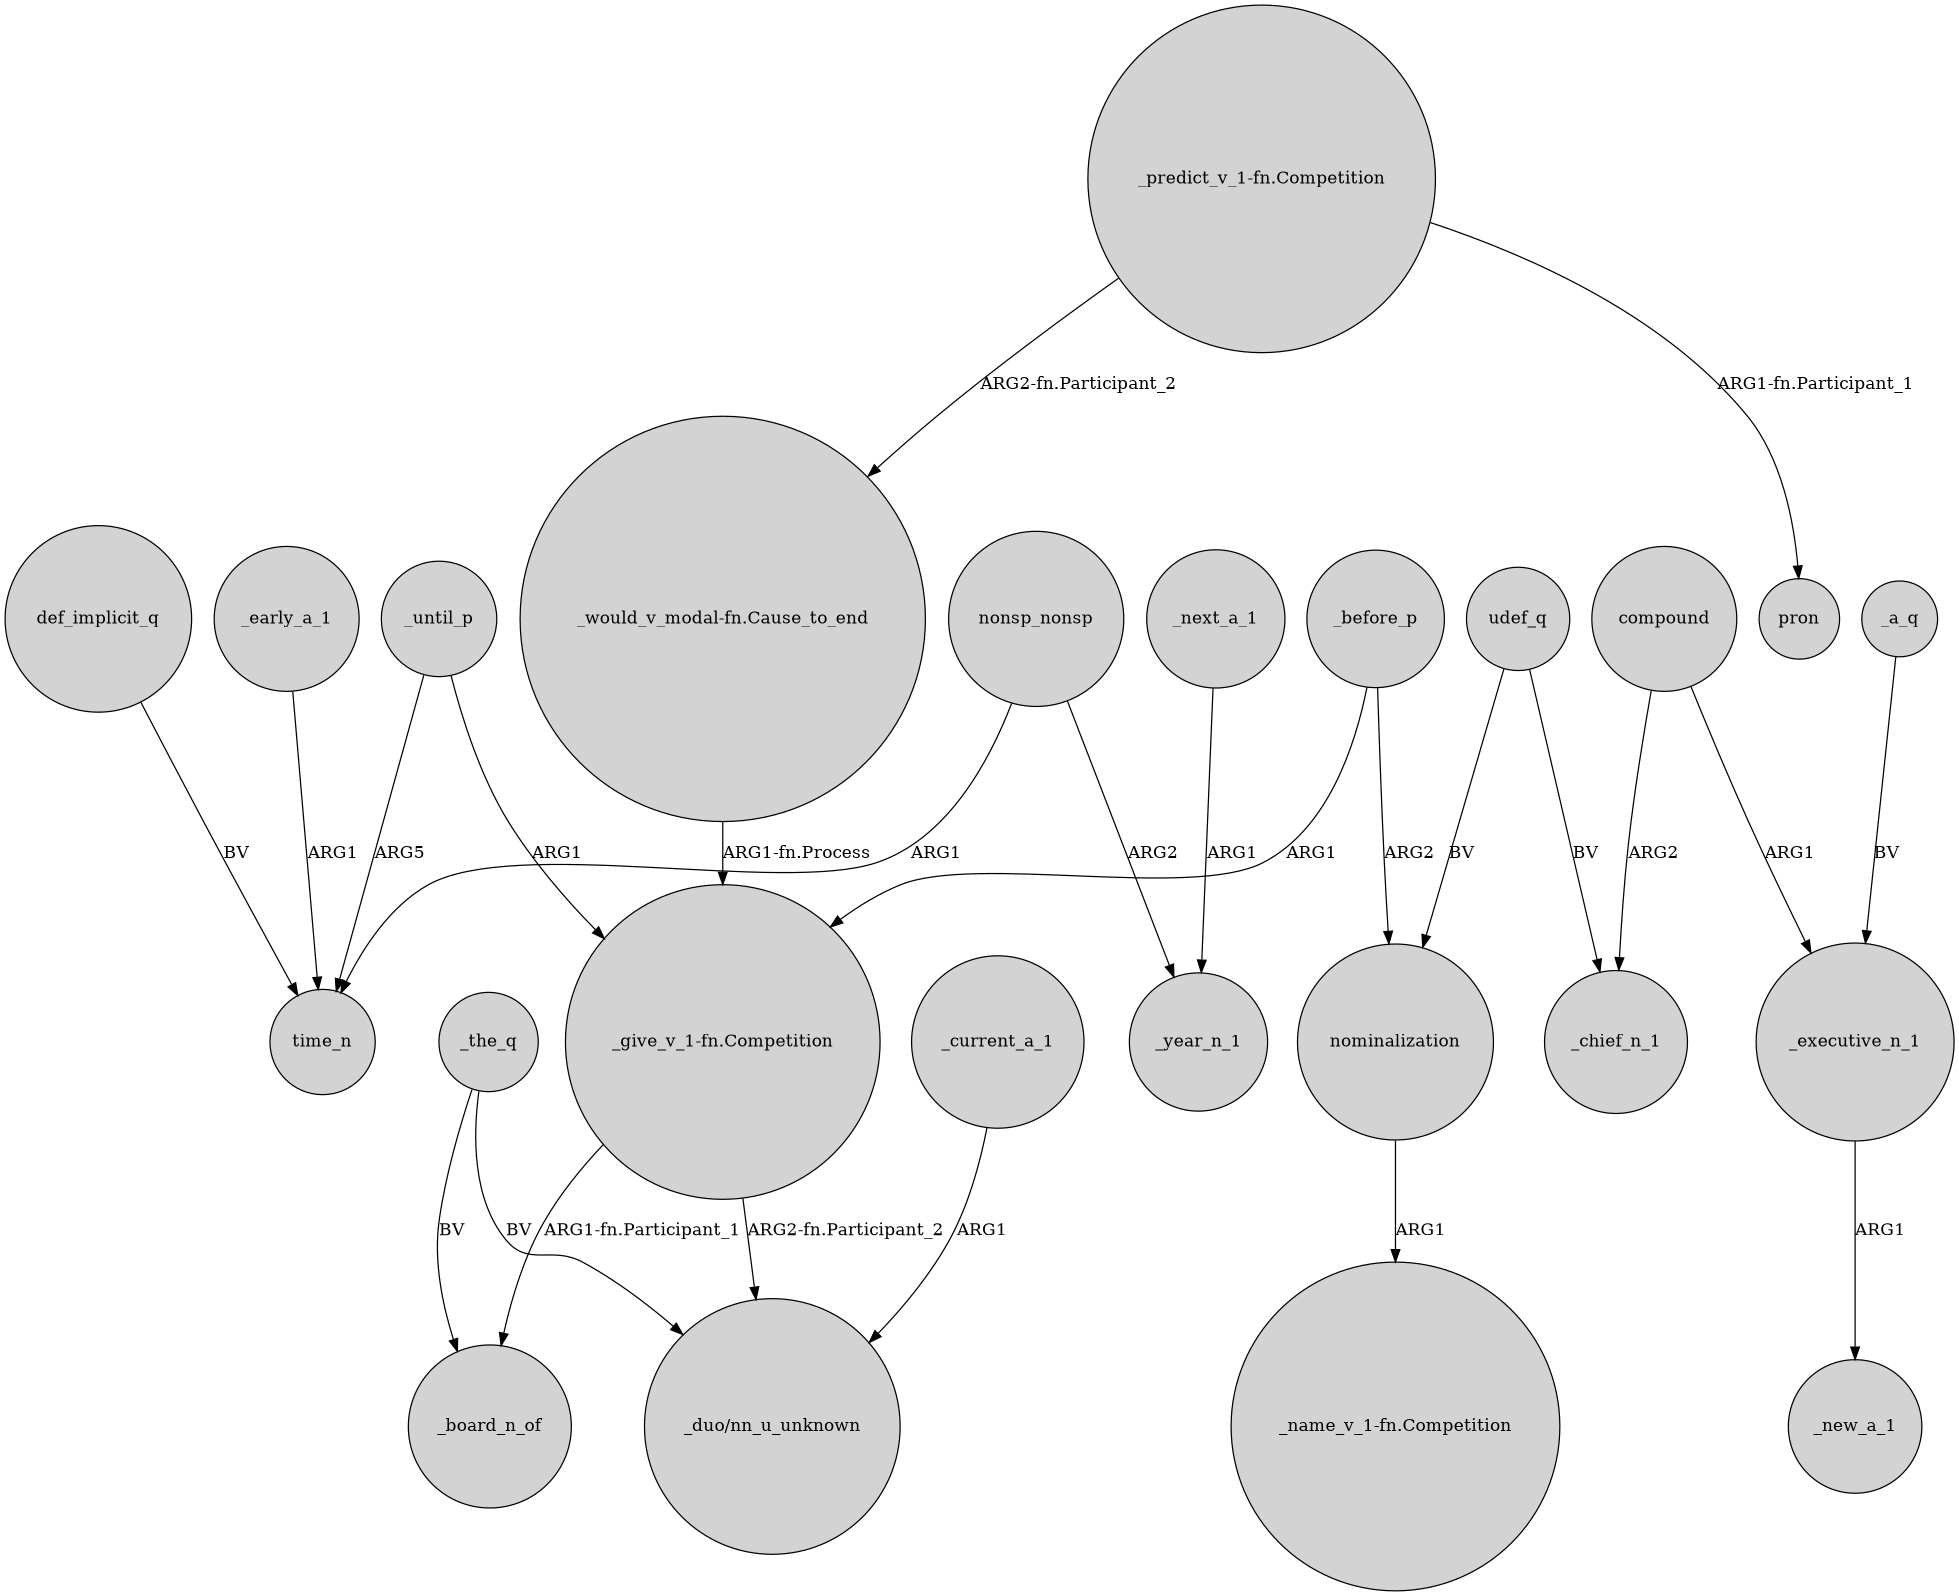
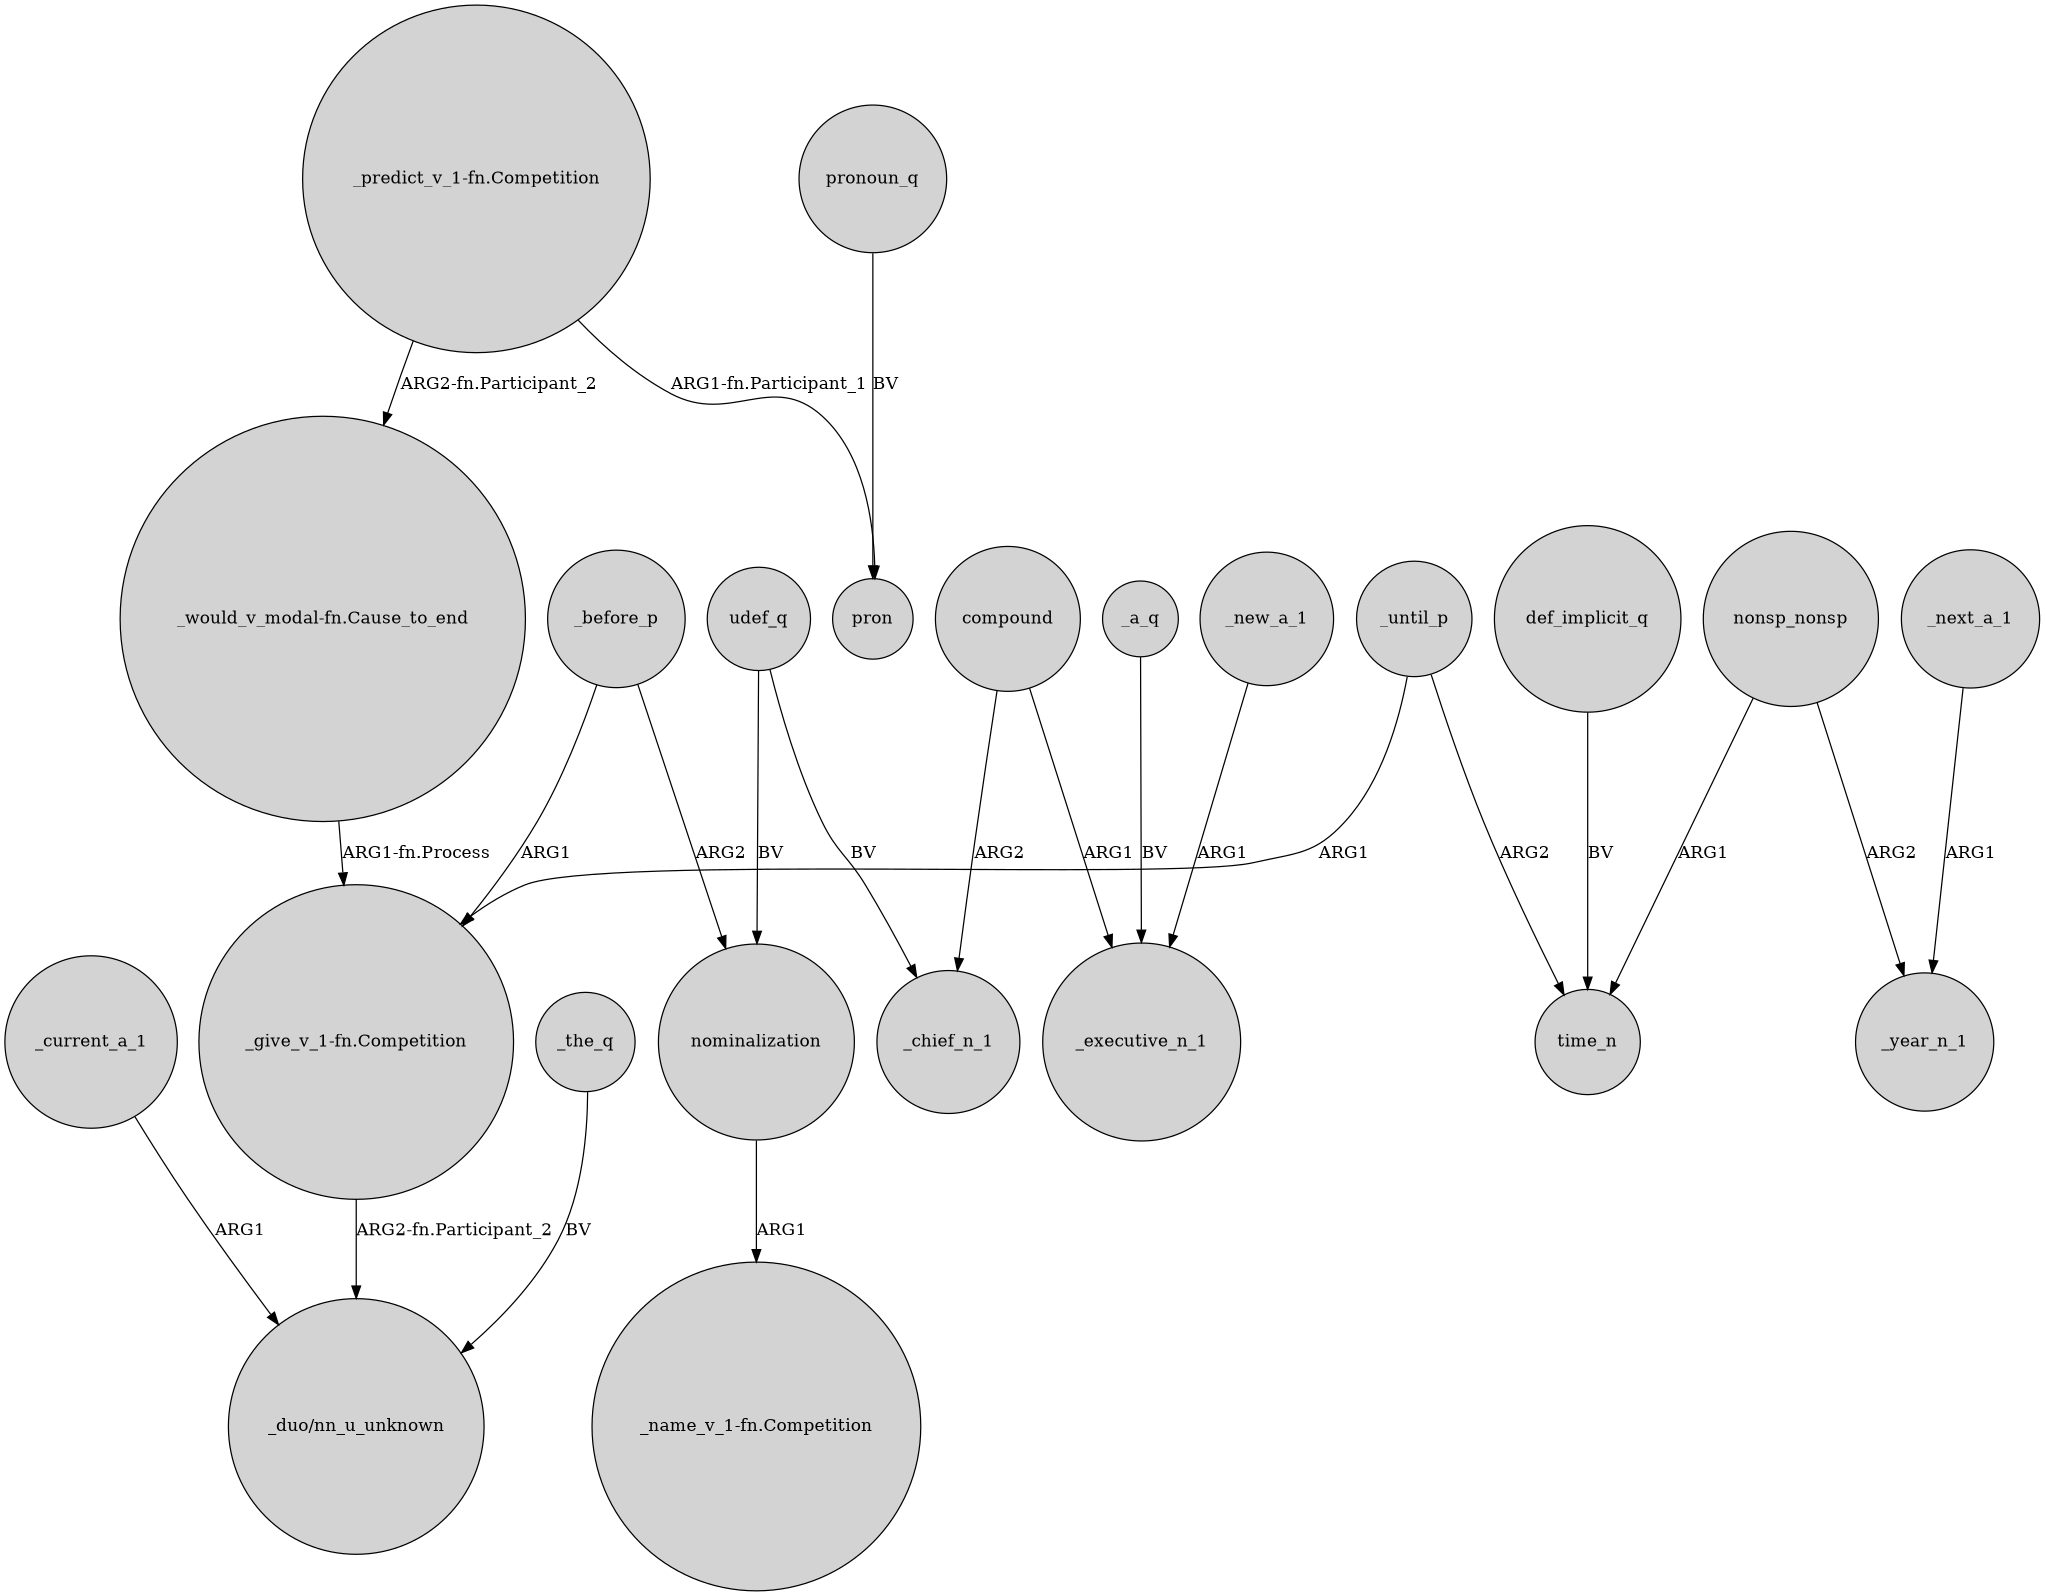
node "pronoun_q": added
node "_early_a_1": removed
edge "_until_p" -> "time_n": label "ARG5" -> "ARG2"
edge "_executive_n_1" -> "_new_a_1": reversed
node "_board_n_of": removed
